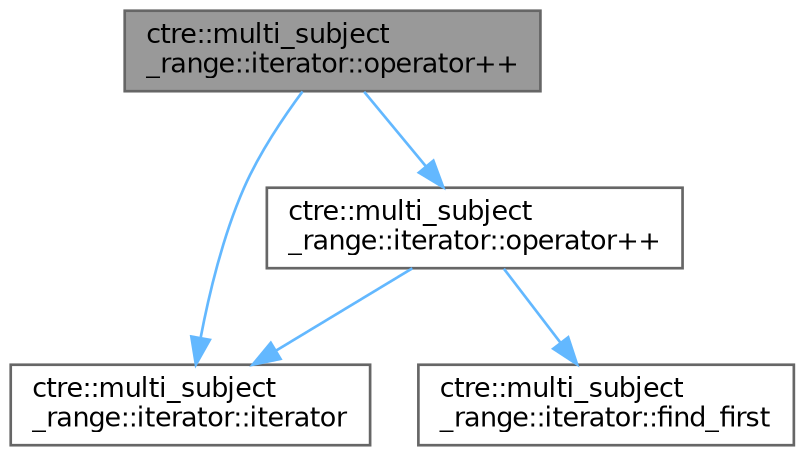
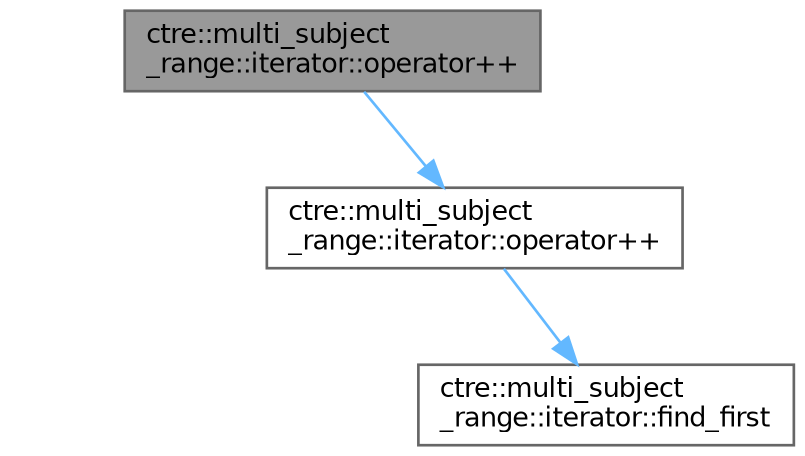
node "ctre::multi_subject _range::iterator::iterator": removed
